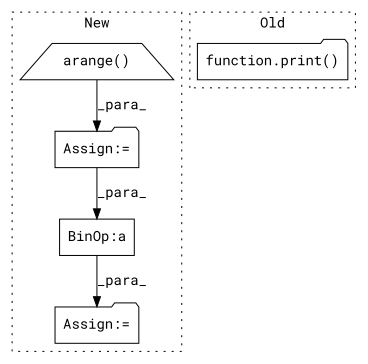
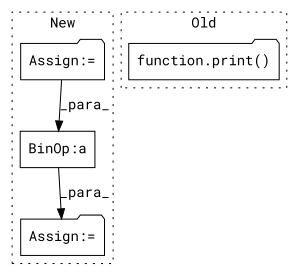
node "arange()": removed
